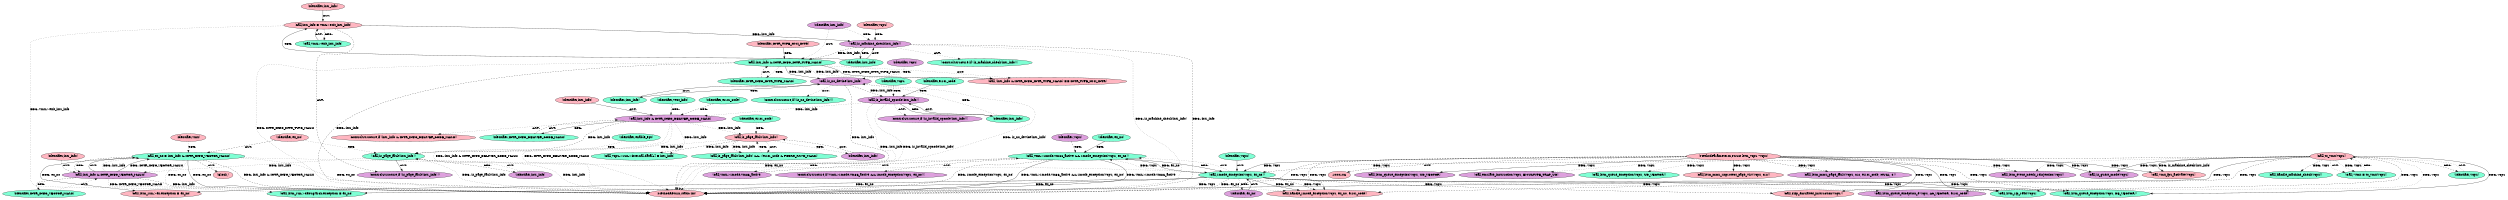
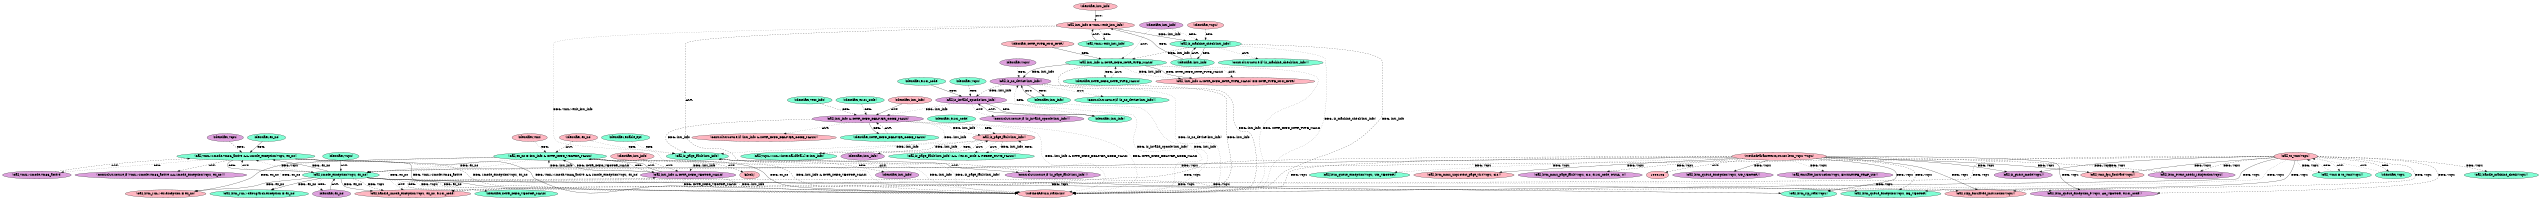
node "(Call,is_machine_check(intr_info))": fillcolor plum -> aquamarine
edge "(MethodParameterIn,struct kvm_vcpu *vcpu)" -> "(Call,kvm_queue_exception_e(vcpu, AC_VECTOR, error_code))": added, label "DDG: vcpu"
edge "(Call,to_vmx(vcpu))" -> "(Call,kvm_event_needs_reinjection(vcpu))": style dotted -> dashed
edge "(Call,to_vmx(vcpu))" -> "(Call,vmx_fpu_activate(vcpu))": label "DDG: is_machine_check(intr_info)" -> "DDG: vcpu"
edge "(Call,to_vmx(vcpu))" -> "(Call,skip_emulated_instruction(vcpu))": added, label "DDG: vcpu"
